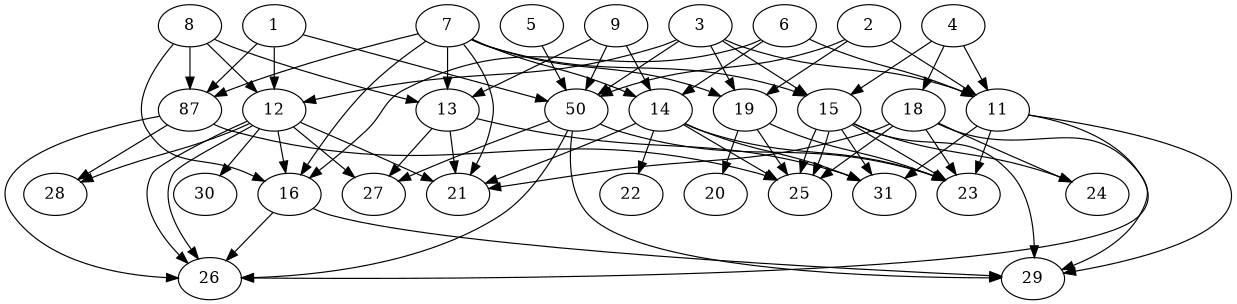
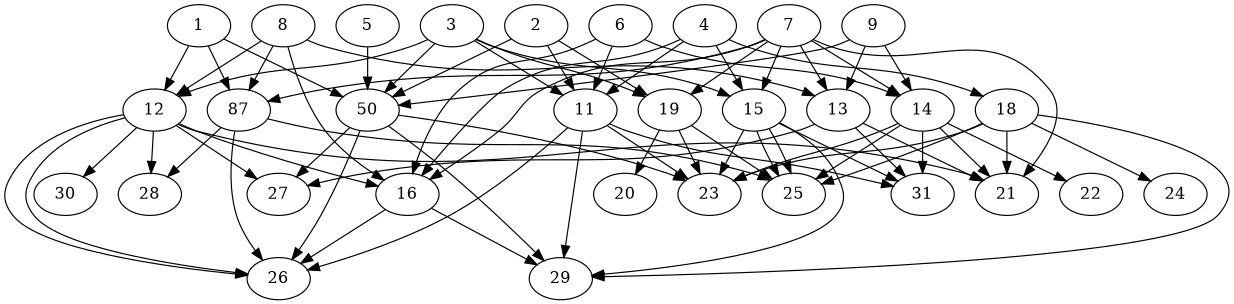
edge "4" -> "16": added
edge "15" -> "24": removed
